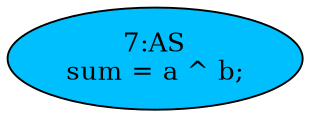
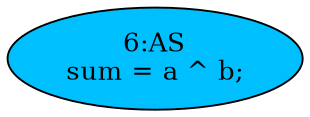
node "7:AS sum = a ^ b;": label "7:AS sum = a ^ b;" -> "6:AS sum = a ^ b;"
